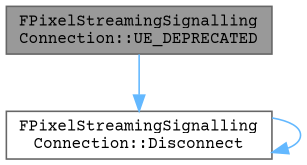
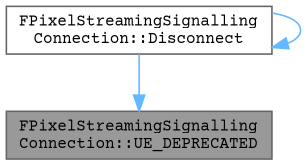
edge "FPixelStreamingSignalling Connection::UE_DEPRECATED" -> "FPixelStreamingSignalling Connection::Disconnect": reversed
